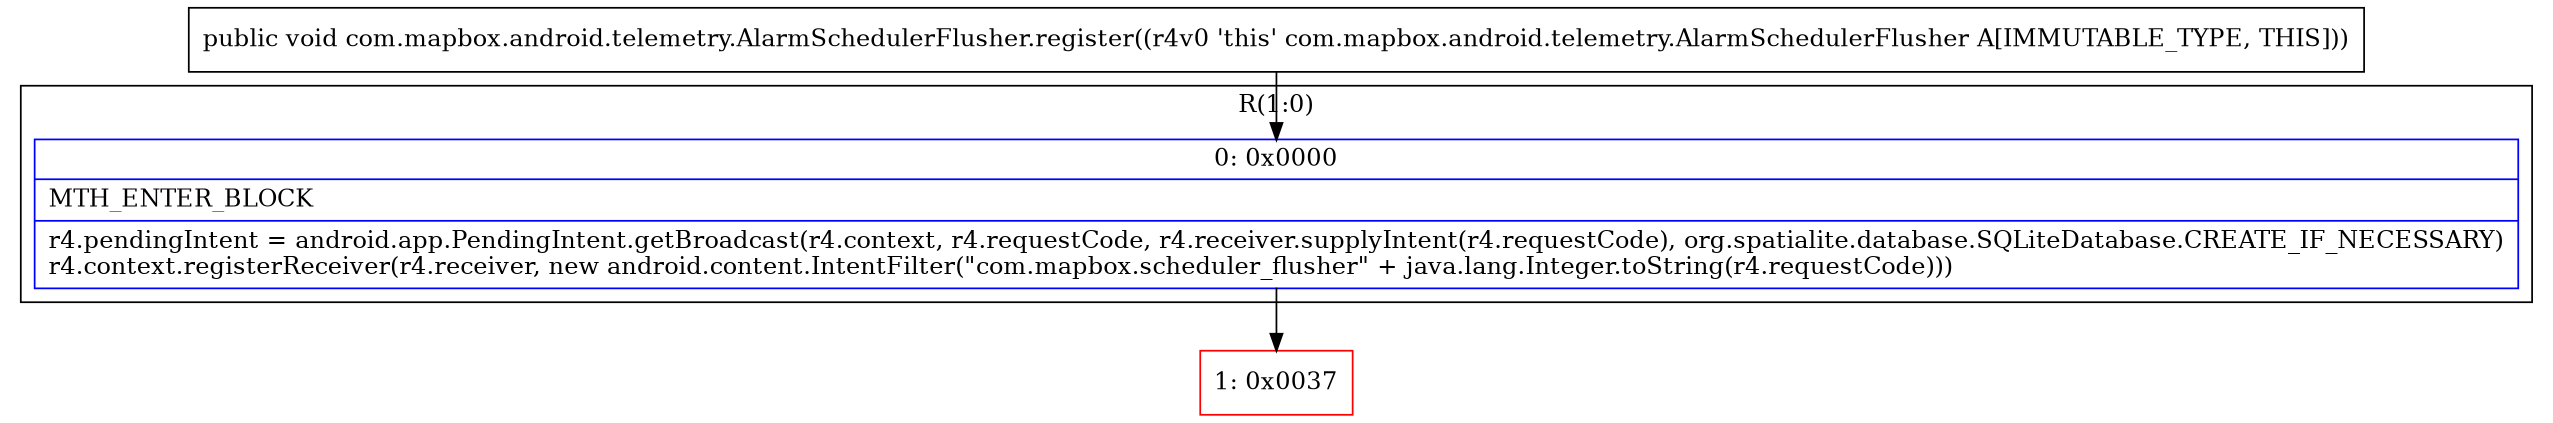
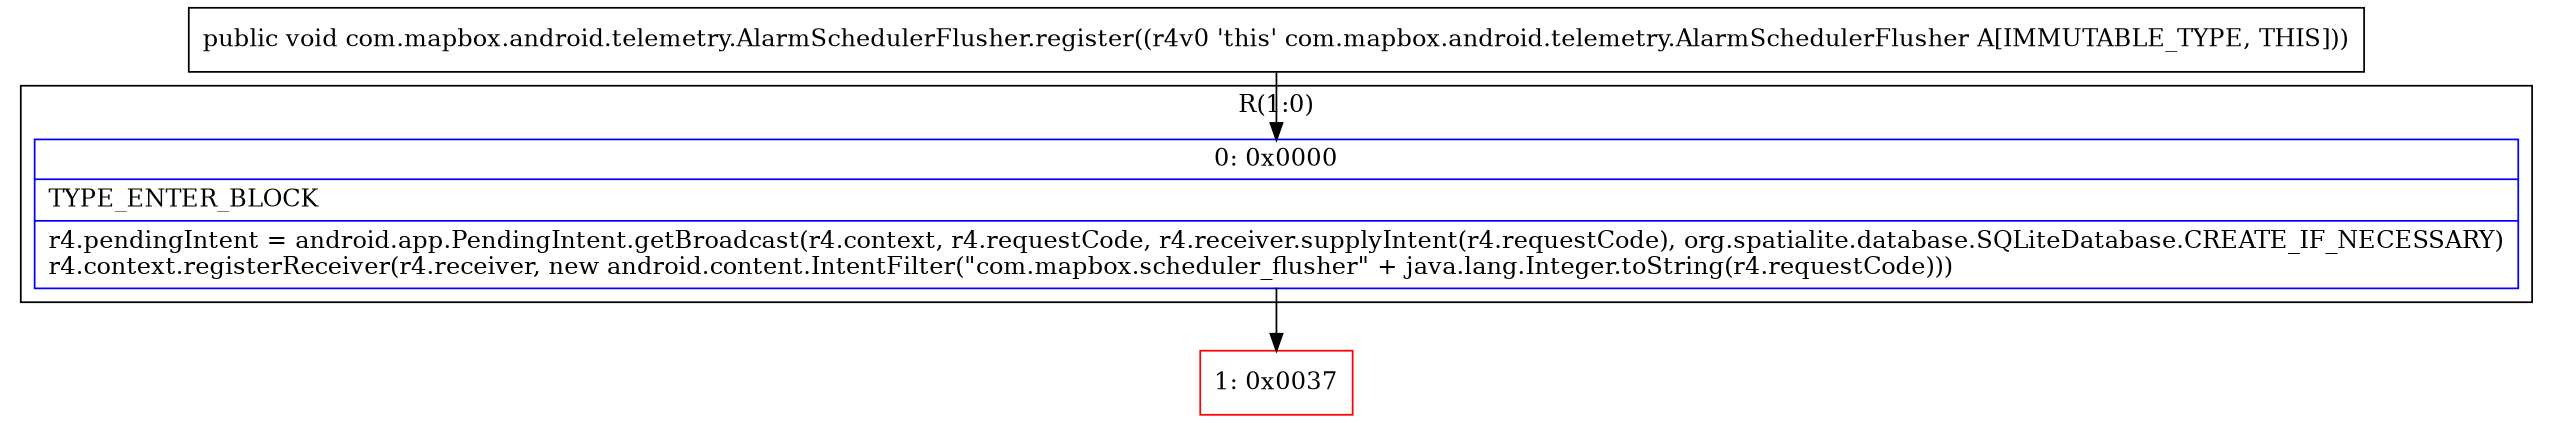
node "0: 0x0000": text "MTH_ENTER_BLOCK" -> "TYPE_ENTER_BLOCK"
